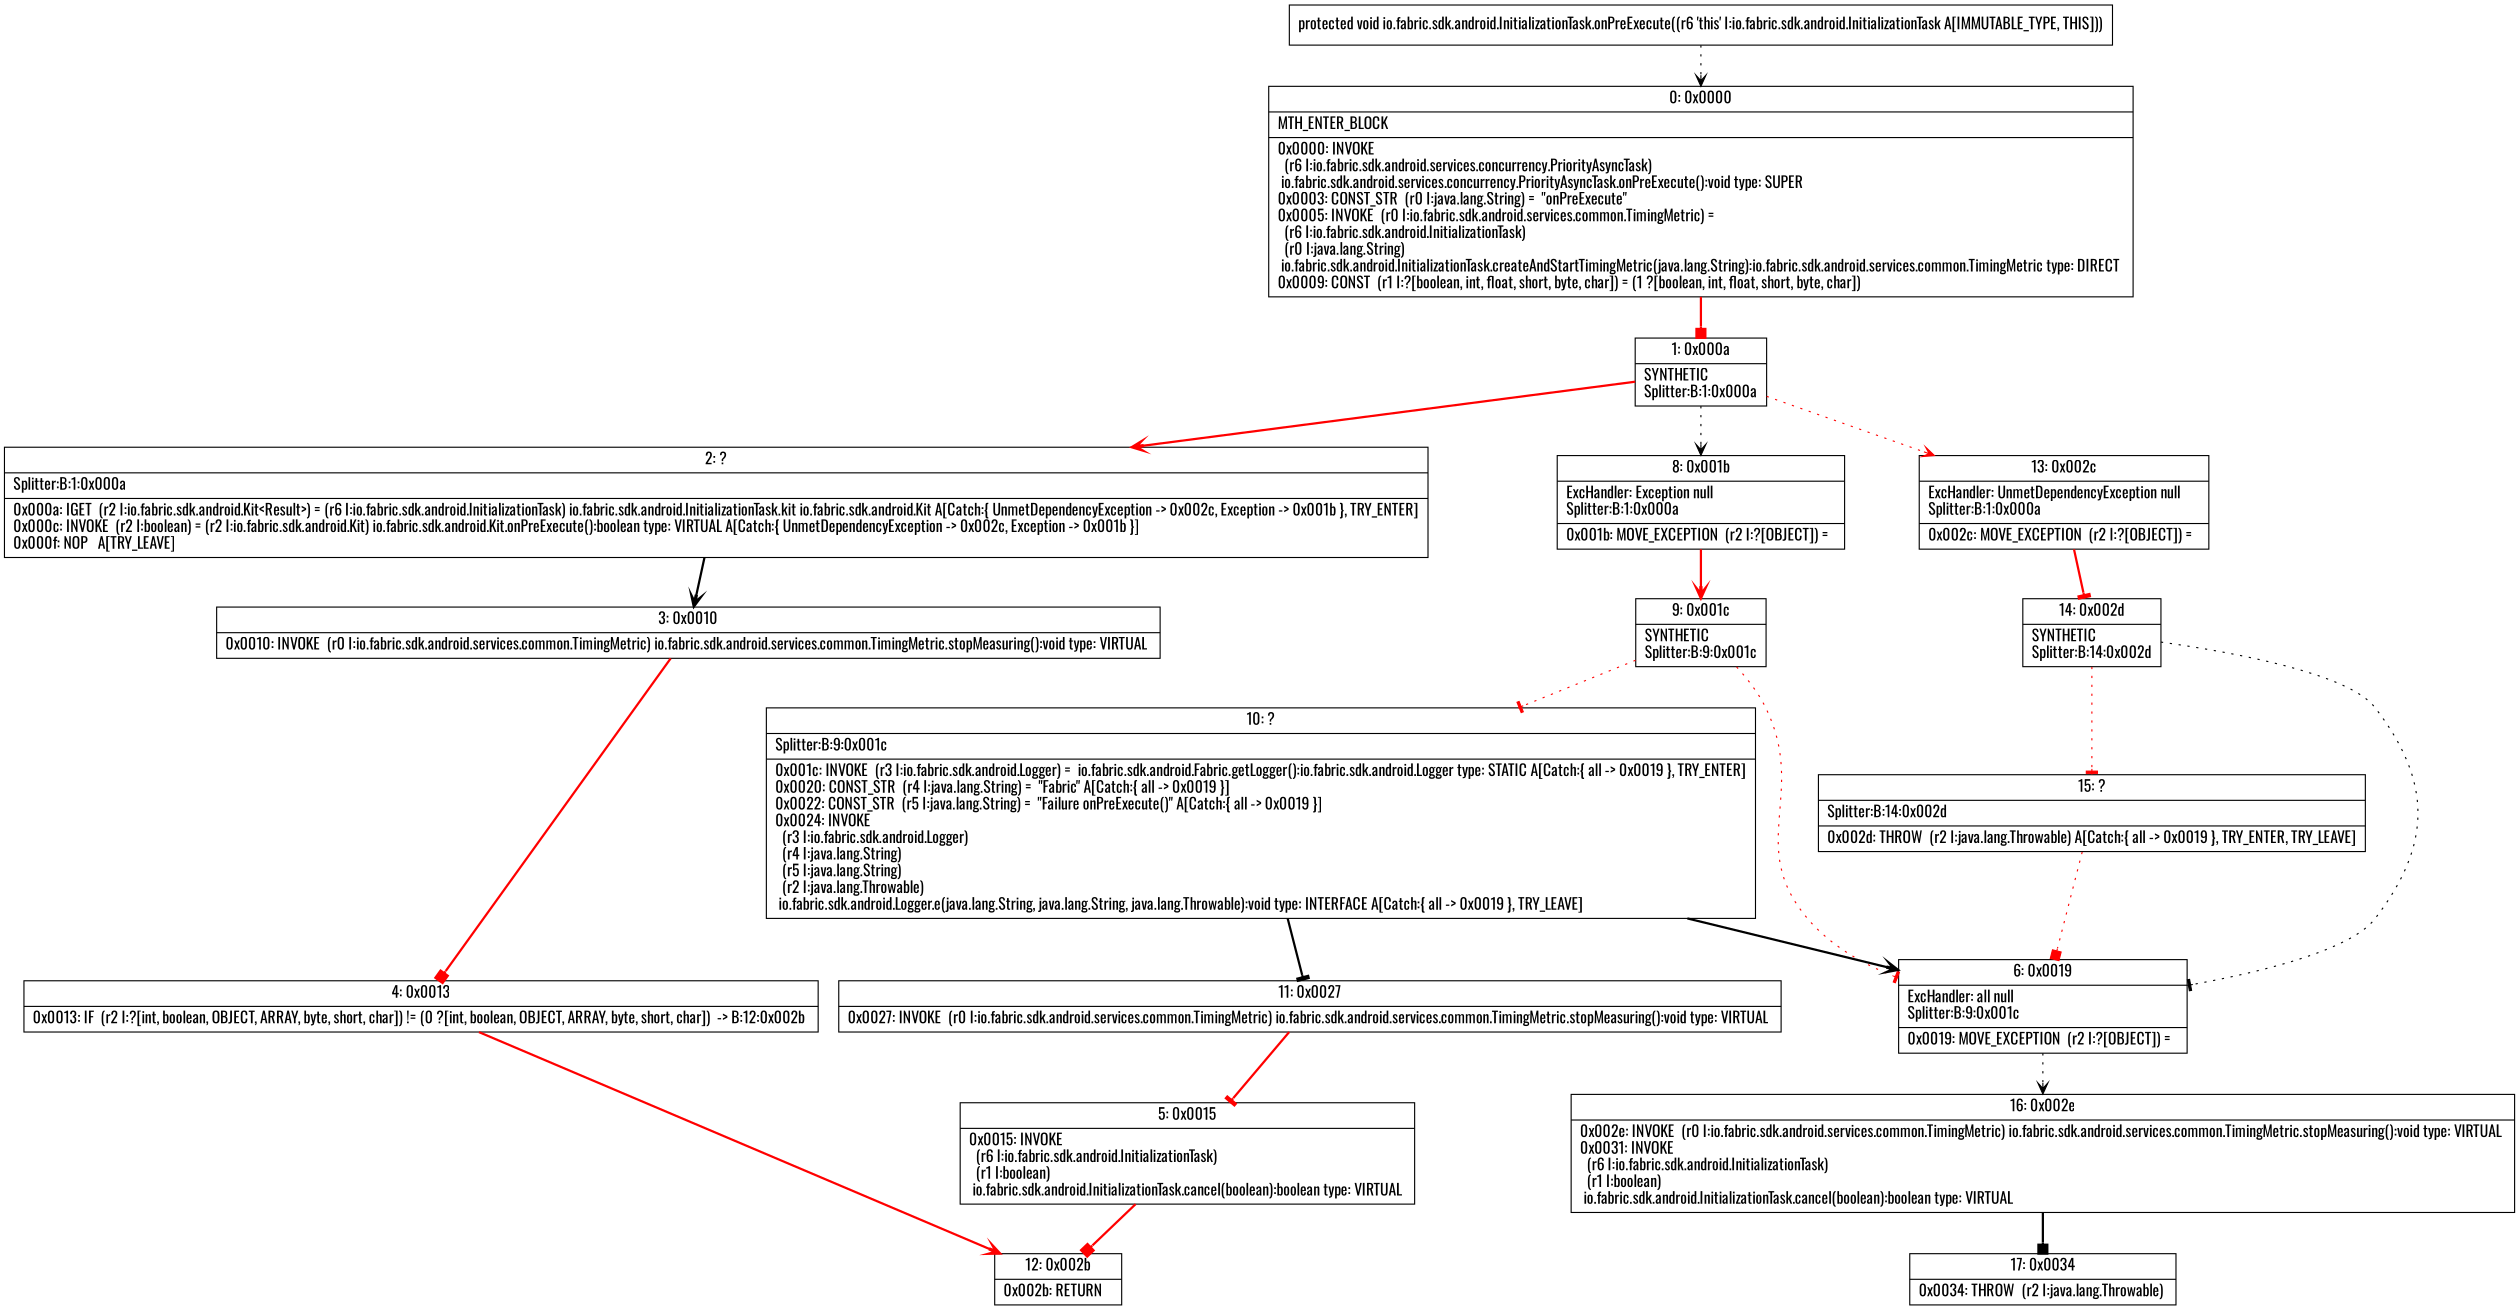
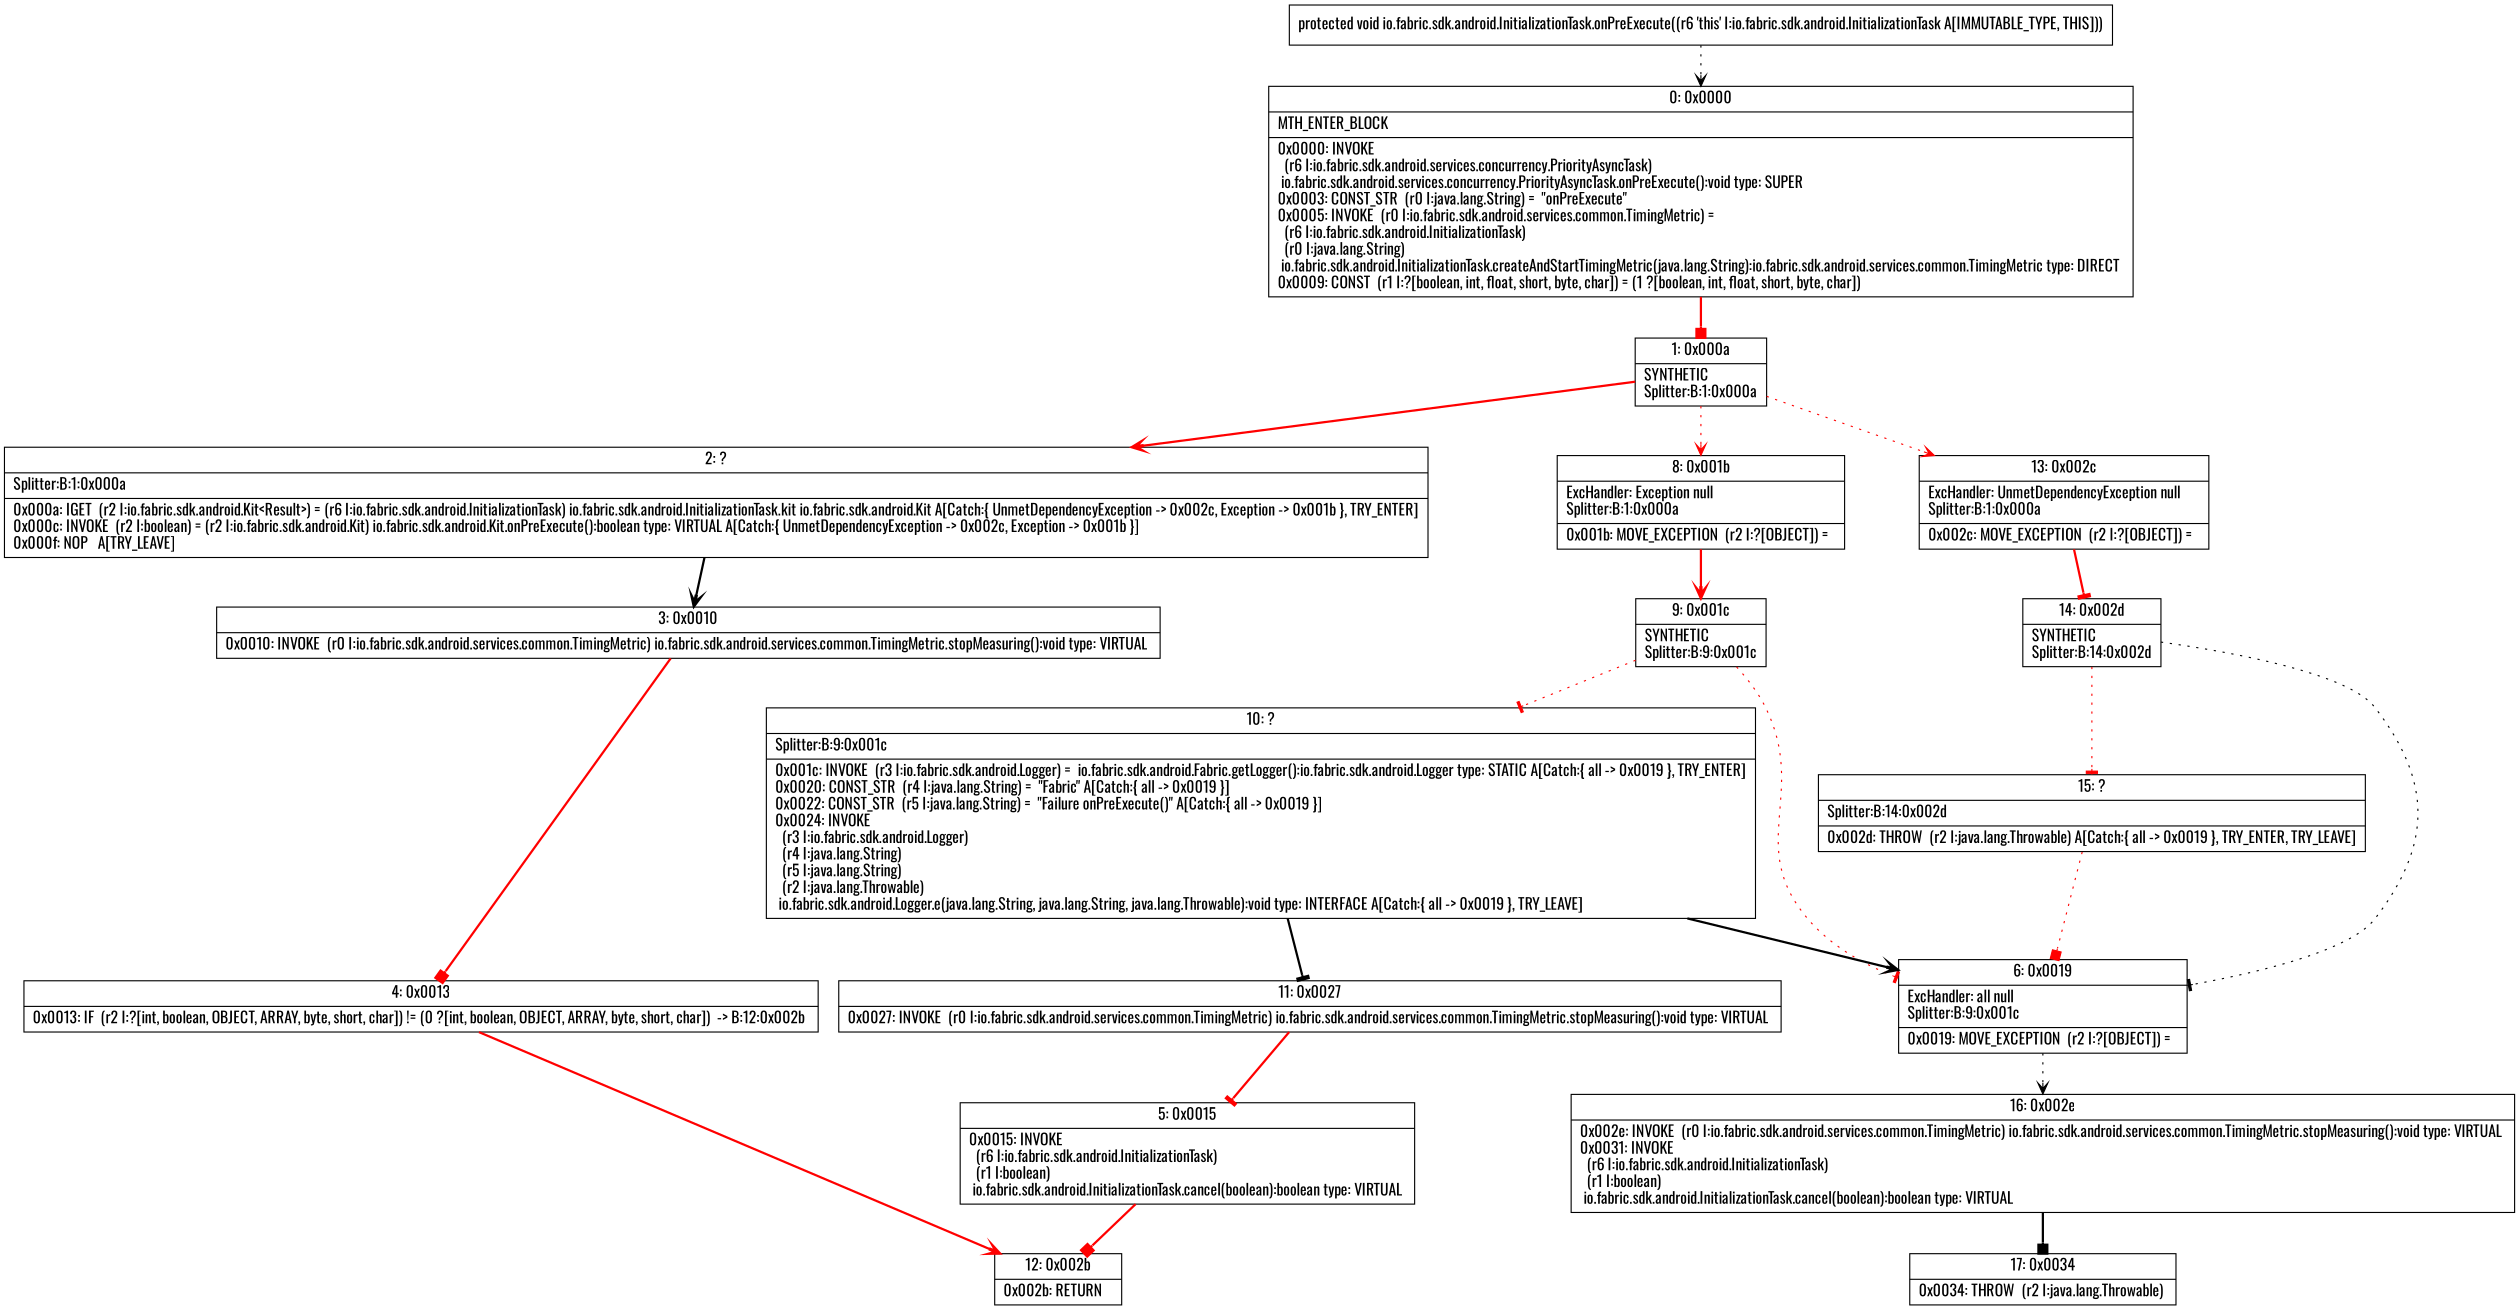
edge "1: 0x000a" -> "8: 0x001b": color black -> red
